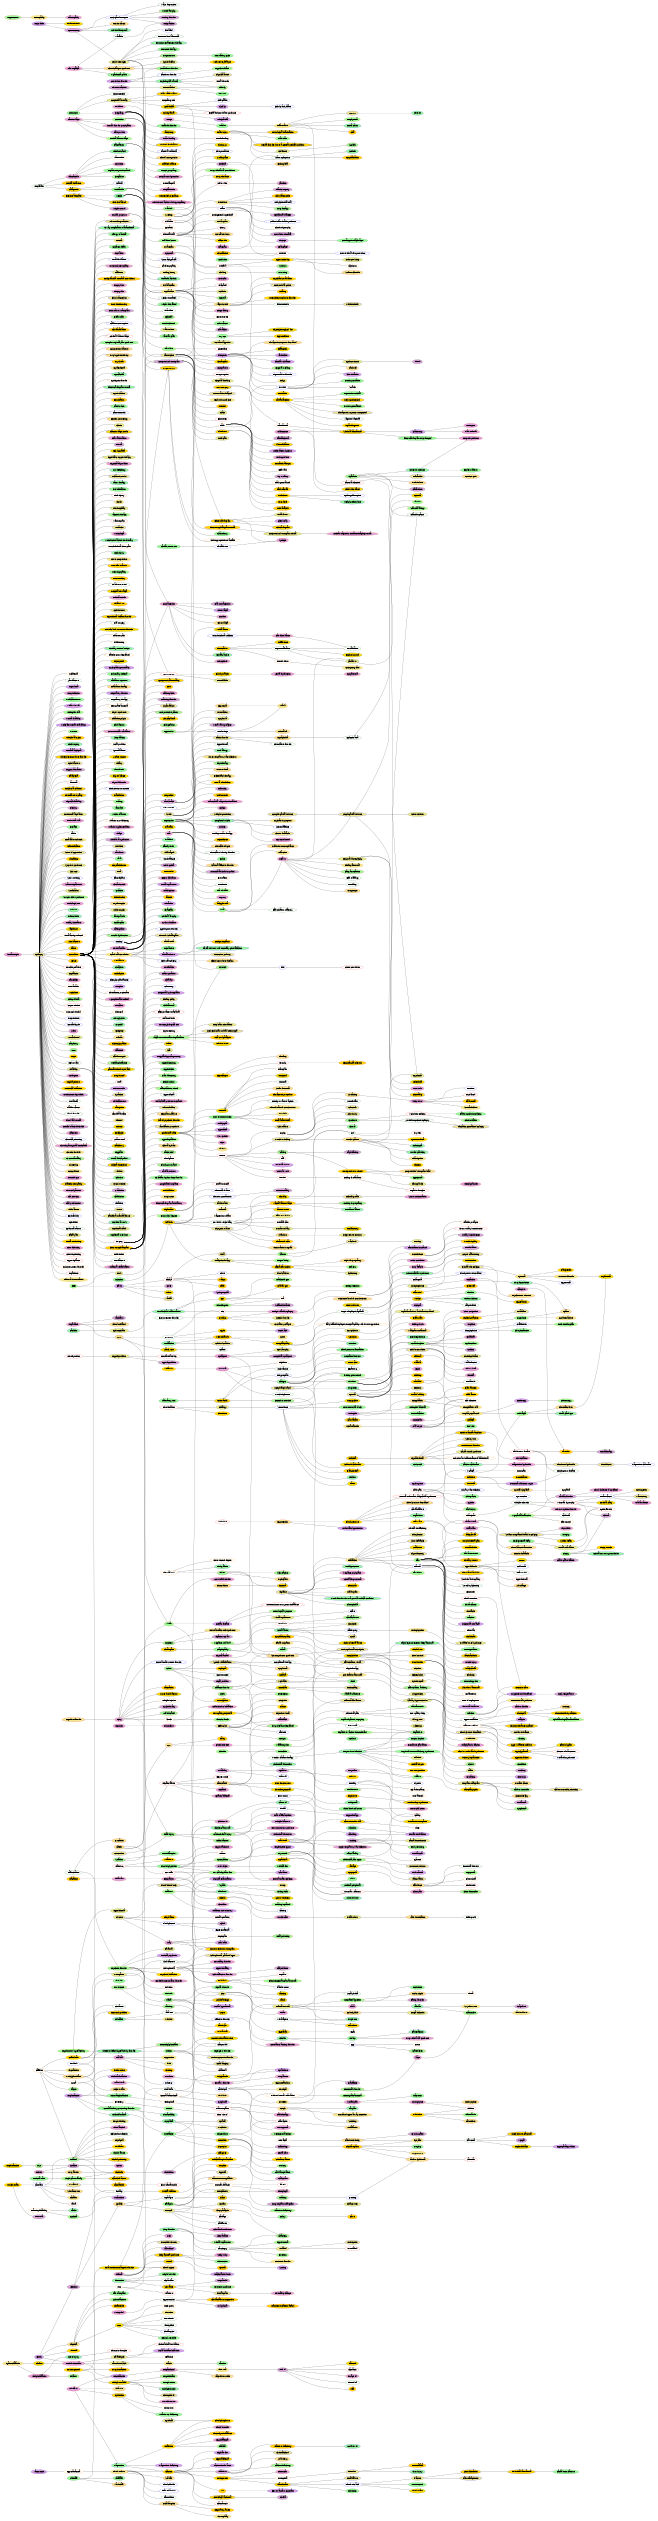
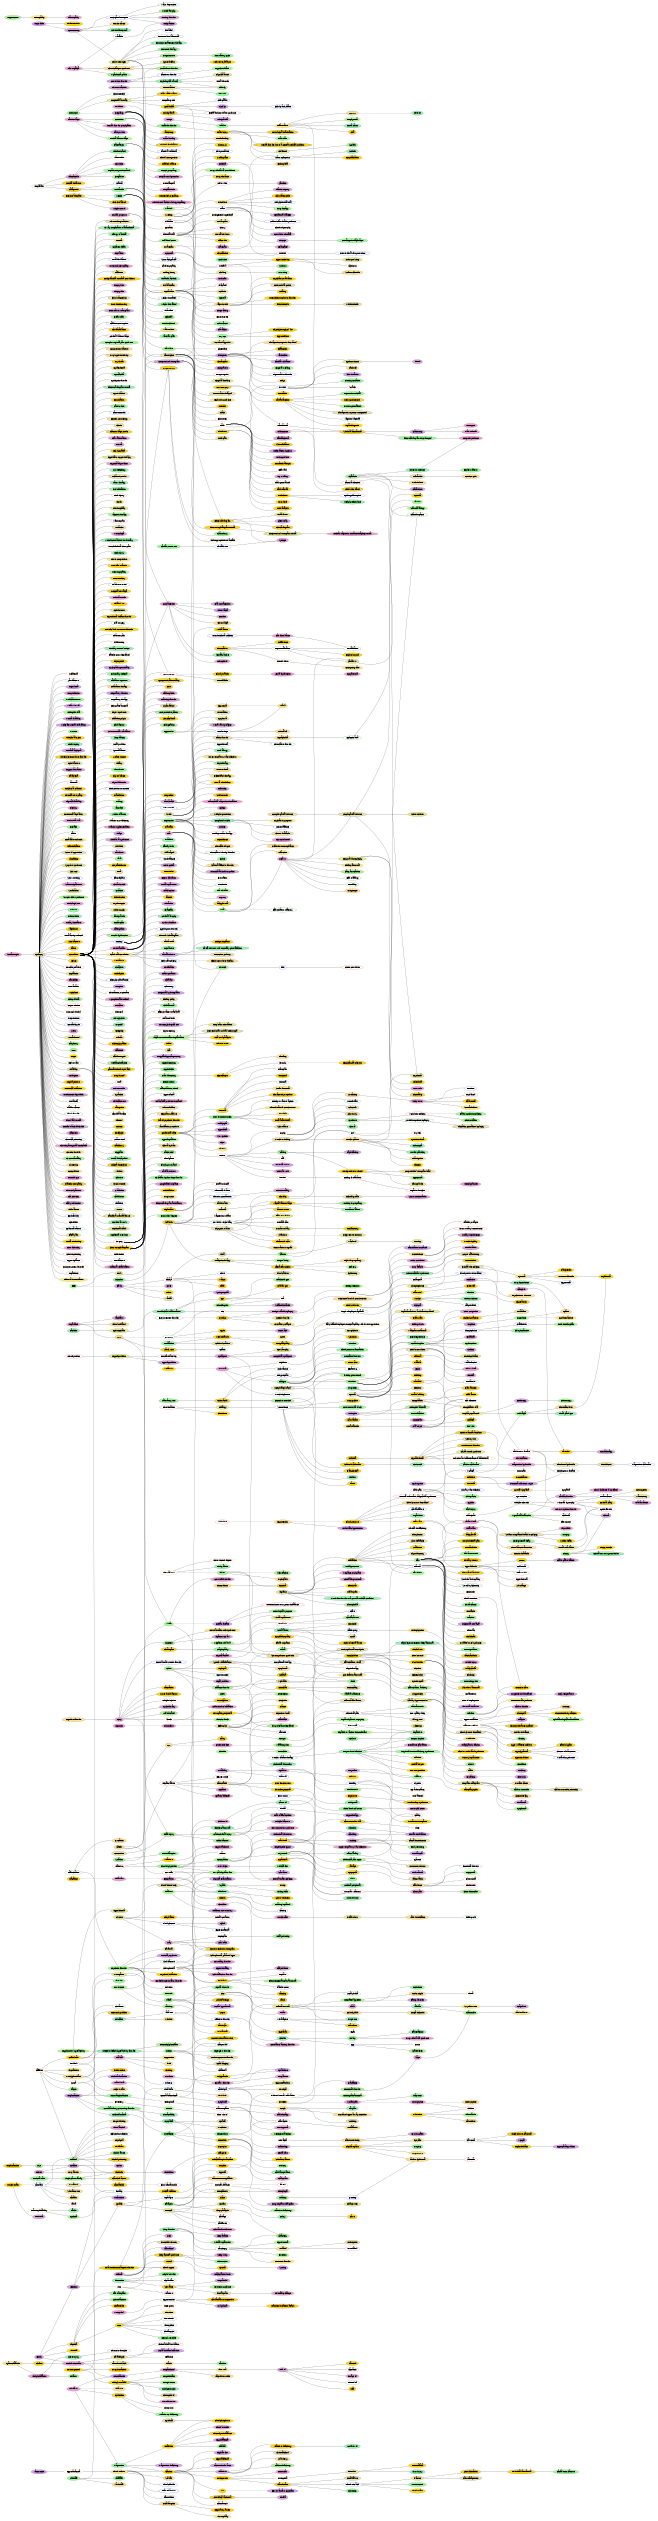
node "Bottle feeding": fillcolor white -> khaki
node "Ethosuximide": fillcolor white -> gold
